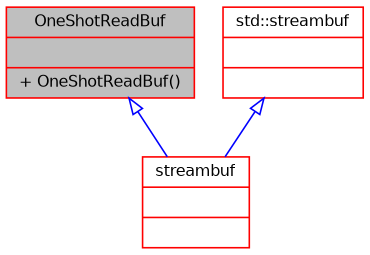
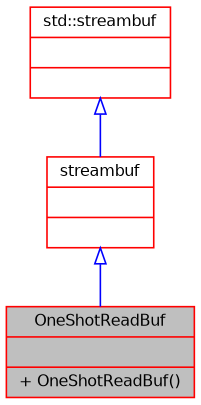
edge "streambuf" -> "OneShotReadBuf": reversed
